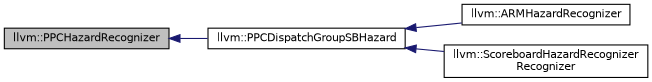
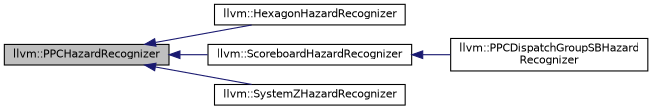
node "llvm::HexagonHazardRecognizer": added
node "llvm::ARMHazardRecognizer": removed
node "llvm::PPCDispatchGroupSBHazard": label "llvm::PPCDispatchGroupSBHazard" -> "llvm::ScoreboardHazardRecognizer"
node "llvm::ScoreboardHazardRecognizer Recognizer": label "llvm::ScoreboardHazardRecognizer Recognizer" -> "llvm::PPCDispatchGroupSBHazard Recognizer"
node "llvm::SystemZHazardRecognizer": added
